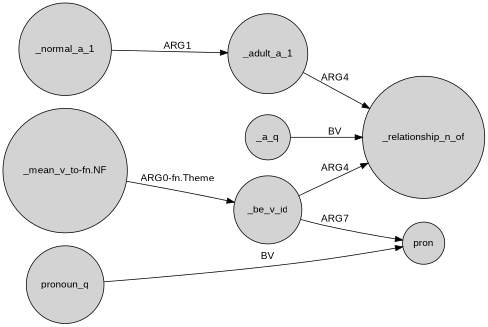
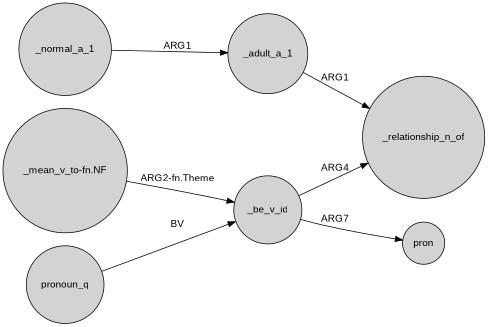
edge "_adult_a_1" -> "_relationship_n_of": label "ARG4" -> "ARG1"
node "_a_q": removed
edge "_mean_v_to-fn.NF" -> "_be_v_id": label "ARG0-fn.Theme" -> "ARG2-fn.Theme"
edge "pronoun_q" -> "pron": now "pronoun_q" -> "_be_v_id"
